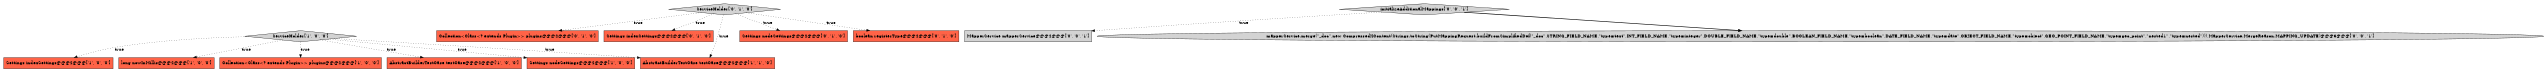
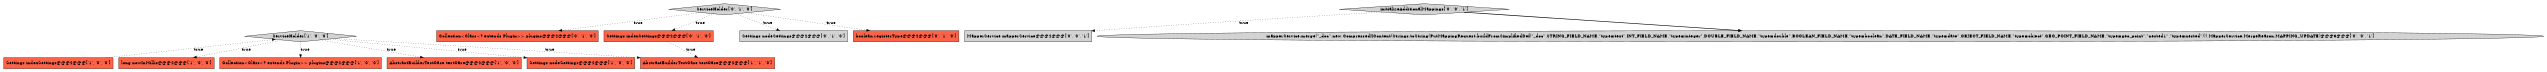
edge "ServiceHolder['0', '1', '0']" -> "AbstractBuilderTestCase testCase@@@2@@@['1', '1', '0']": now "Settings indexSettings@@@2@@@['0', '1', '0']" -> "AbstractBuilderTestCase testCase@@@2@@@['1', '1', '0']"
node "Settings nodeSettings@@@2@@@['0', '1', '0']": fillcolor tomato -> lightgray
edge "ServiceHolder['1', '0', '0']" -> "Settings indexSettings@@@2@@@['1', '0', '0']": reversed
